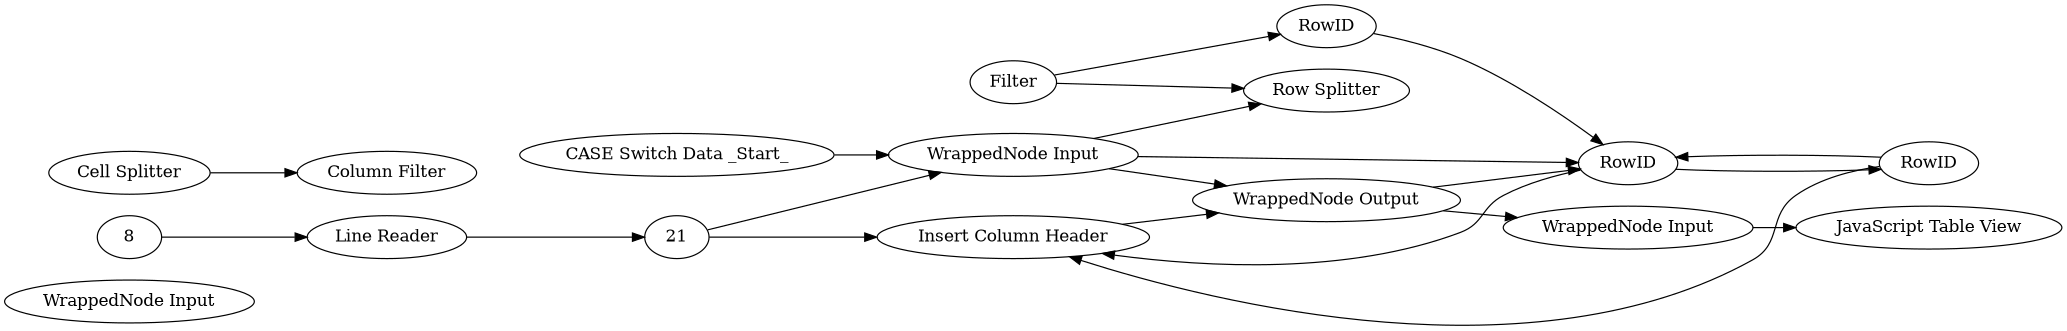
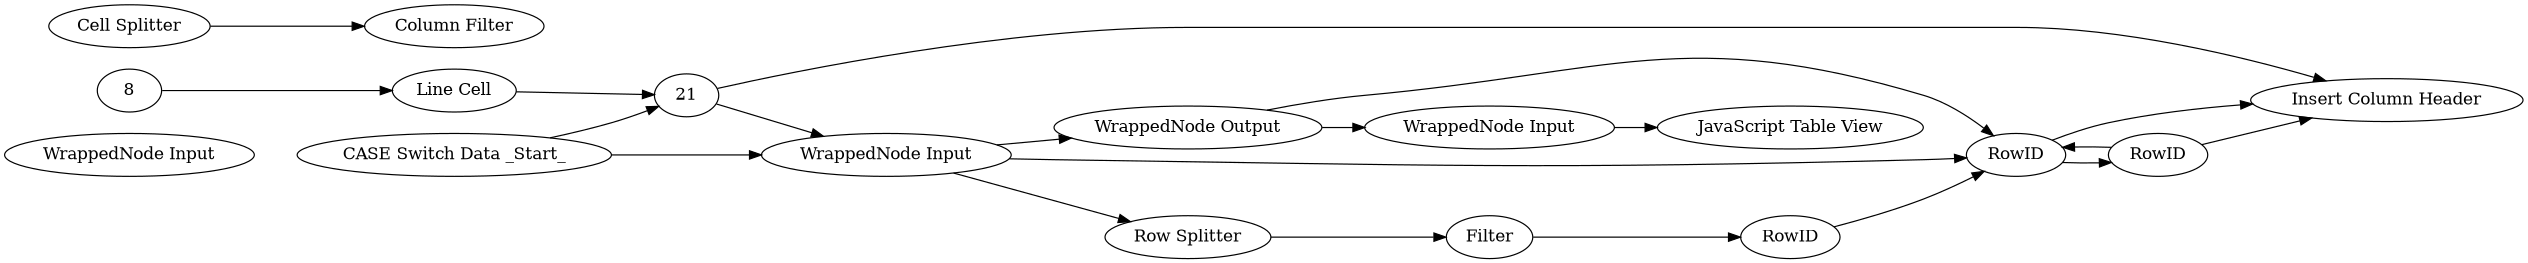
edge "Filter" -> "Row Splitter": reversed
edge "CASE Switch Data _Start_" -> "21": added
edge "Insert Column Header" -> "WrappedNode Output": removed
node "Line Reader": label "Line Reader" -> "Line Cell"
